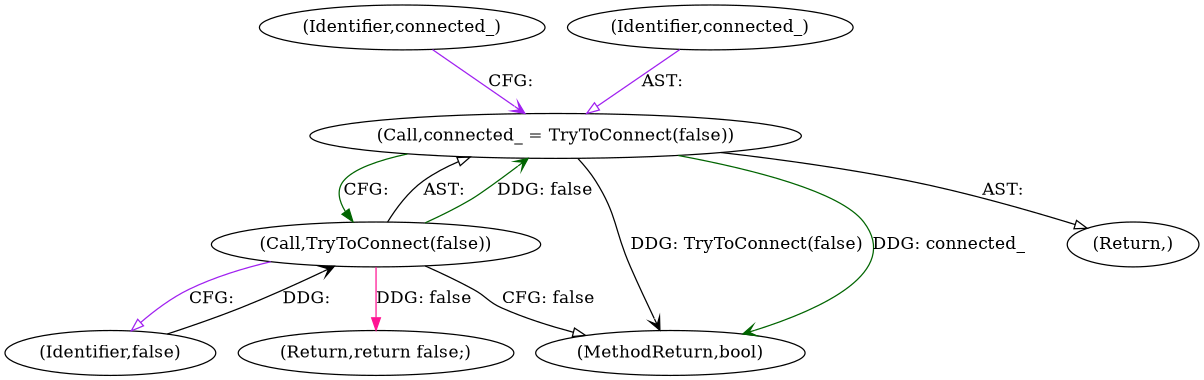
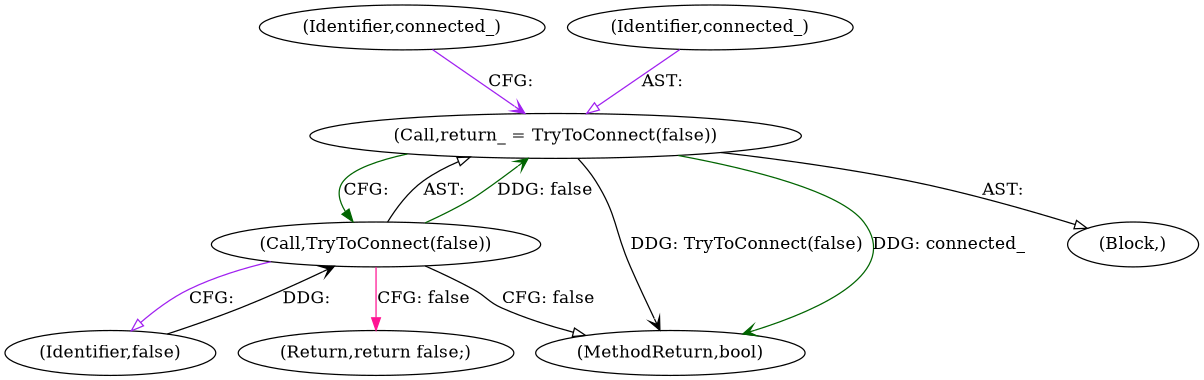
node "(Call,connected_ = TryToConnect(false))": label "(Call,connected_ = TryToConnect(false))" -> "(Call,return_ = TryToConnect(false))"
node "(Return,)": label "(Return,)" -> "(Block,)"
edge "(Call,TryToConnect(false))" -> "(Return,return false;)": label "DDG: false" -> "CFG: false"
